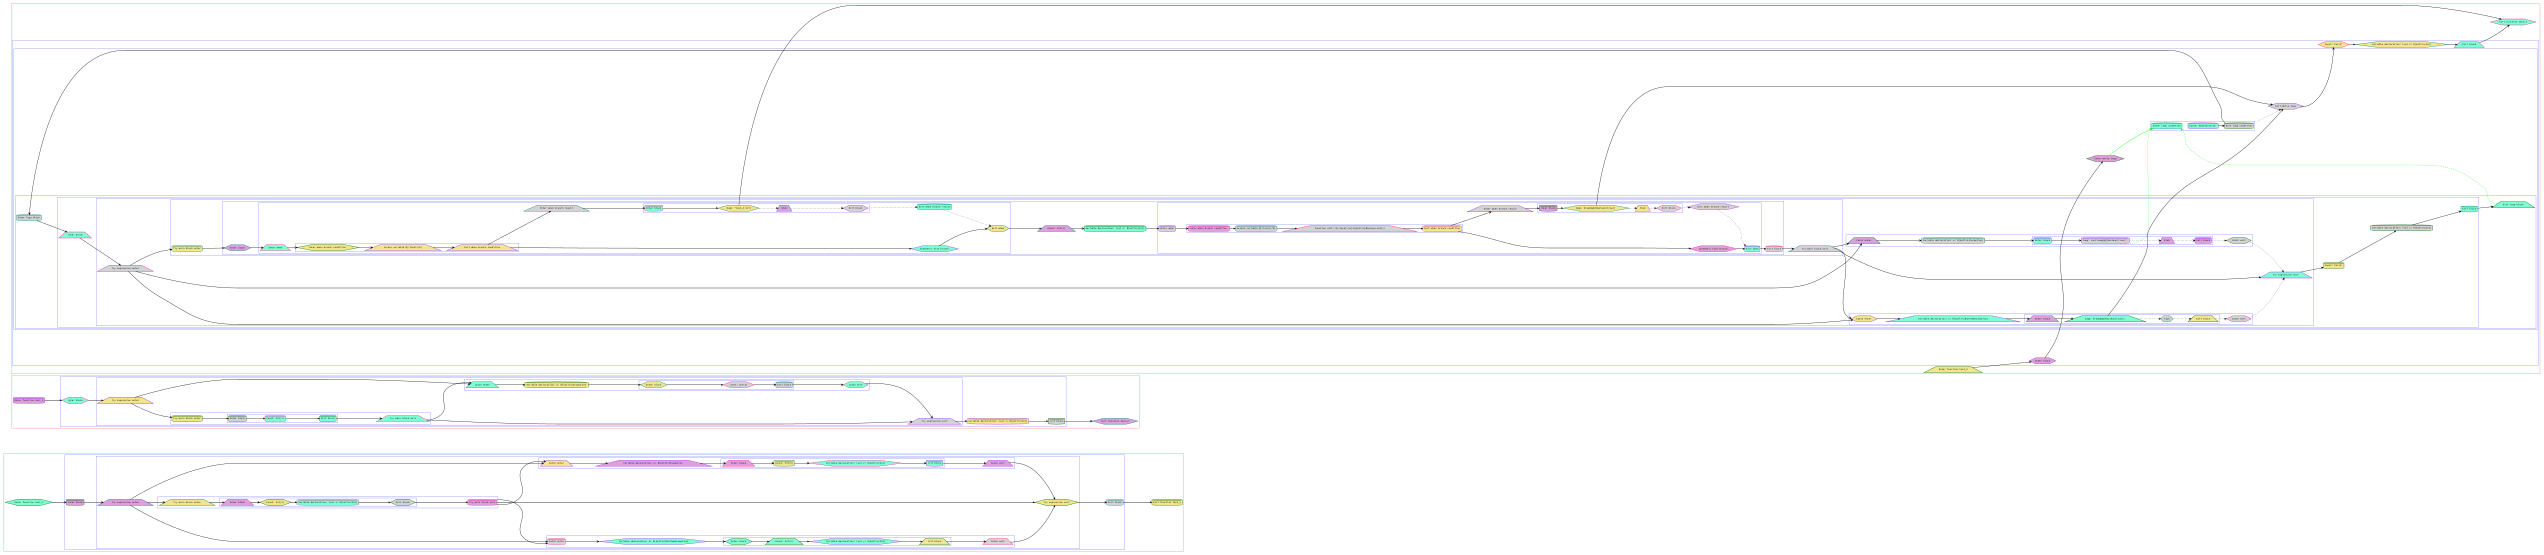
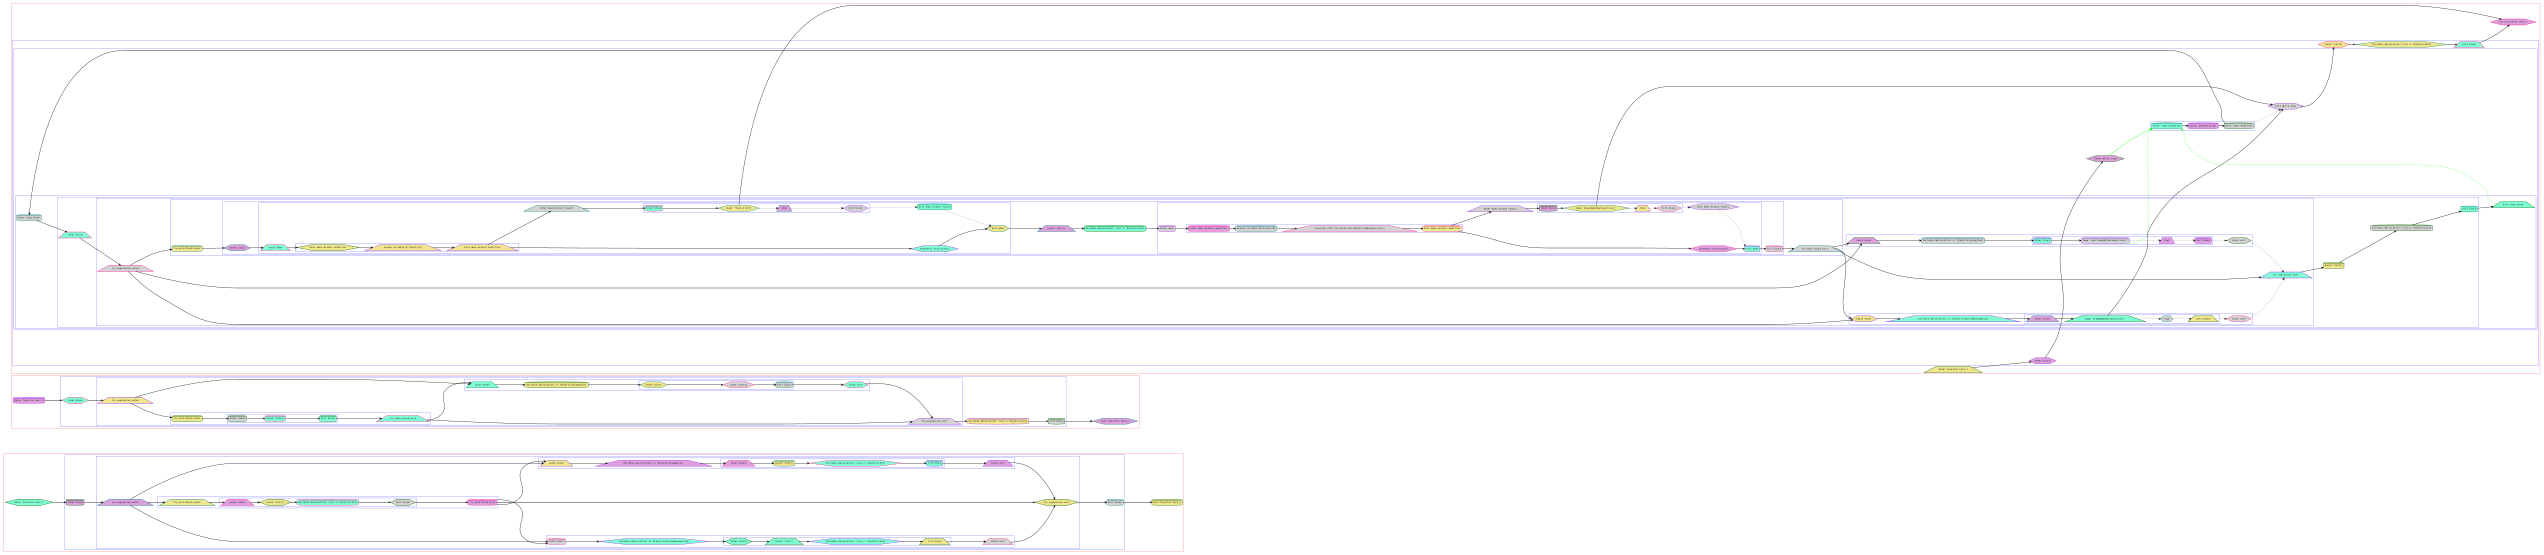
node "Exit function test_3": fillcolor aquamarine -> plum
edge "Enter loop condition" -> "Const: Boolean(true)": added
node "Const: Boolean(true)": fillcolor aquamarine -> plum
